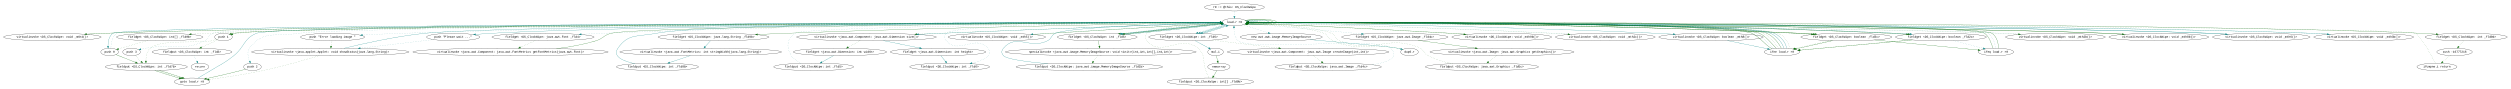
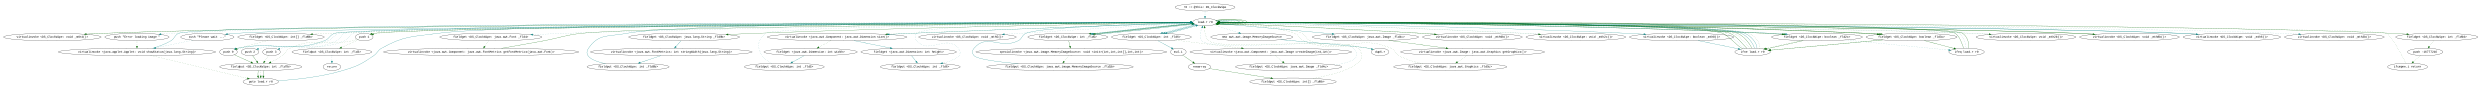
edge "virtualinvoke <DS_ClockWipe: void _mth3b()>" -> "load.r r0": removed
edge "virtualinvoke <DS_ClockWipe: void _mth5()>" -> "load.r r0": removed
edge "load.r r0" -> "fieldget <DS_ClockWipe: java.awt.Image _fld4c>": style dotted -> solid
edge "push 2" -> "goto load.r r0": now "push 2" -> "fieldput <DS_ClockWipe: int _fld7b>"
